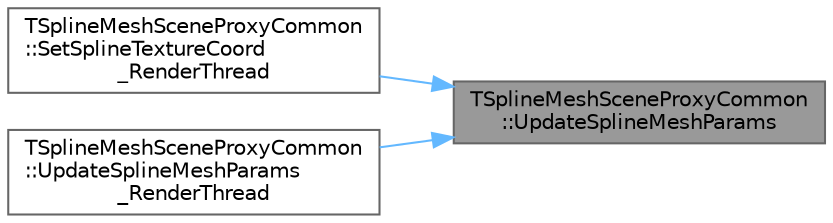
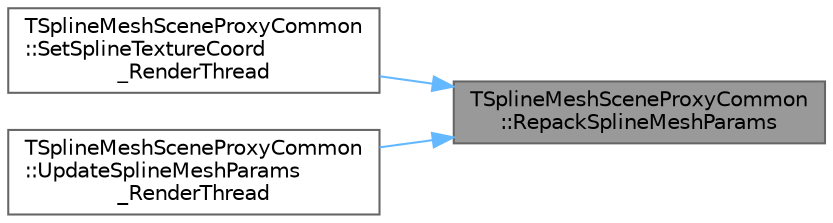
node "TSplineMeshSceneProxyCommon ::UpdateSplineMeshParams": label "TSplineMeshSceneProxyCommon ::UpdateSplineMeshParams" -> "TSplineMeshSceneProxyCommon ::RepackSplineMeshParams"
